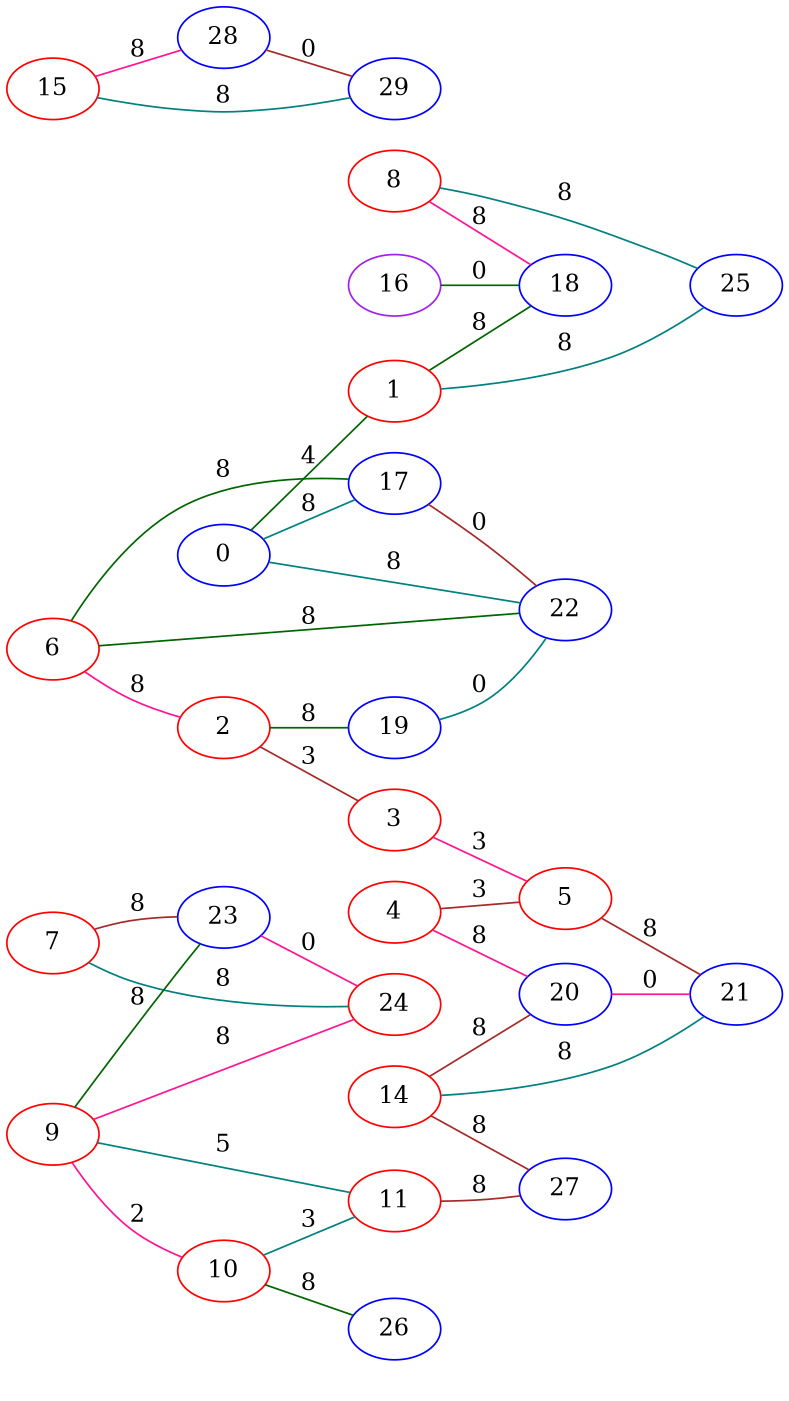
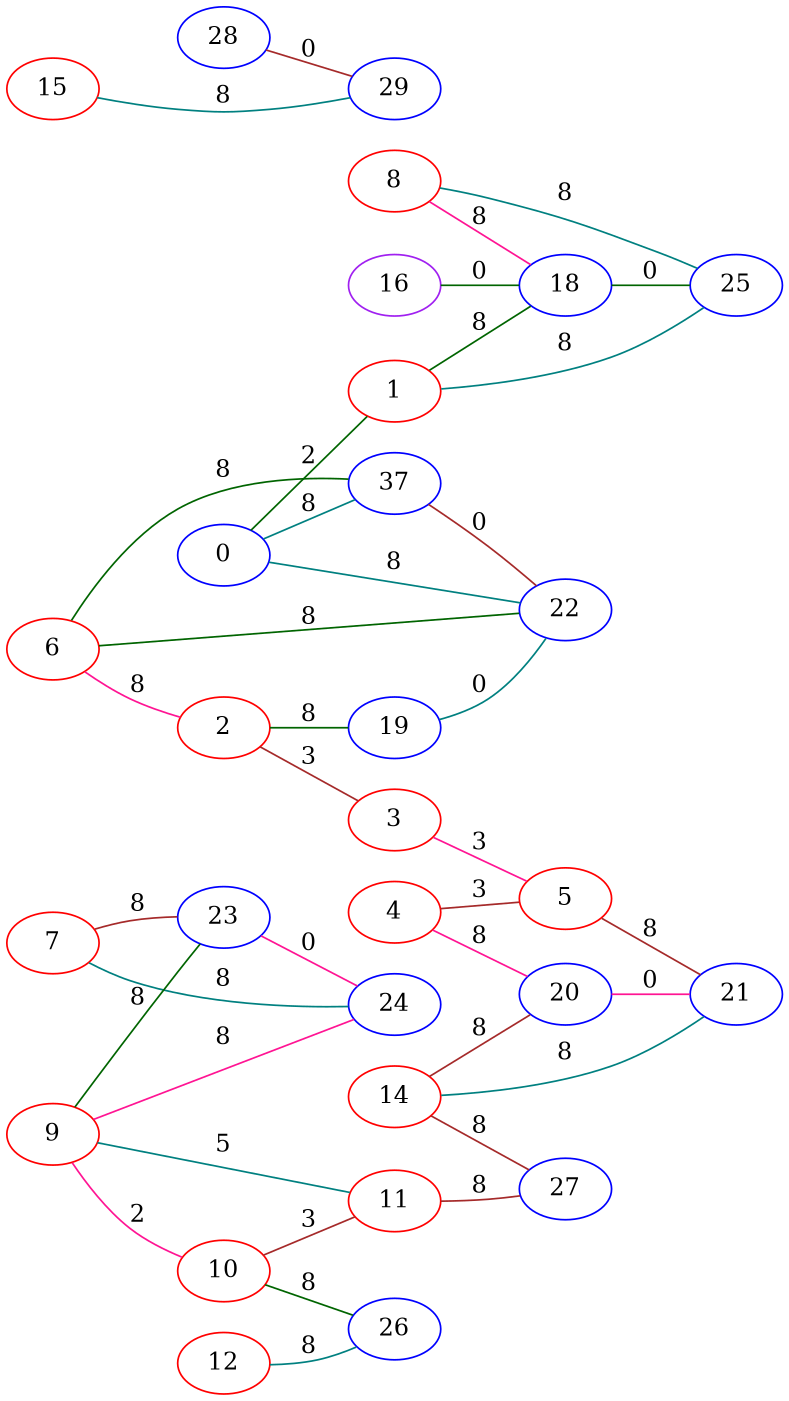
edge "28" -- "15": removed, label "8"
edge "18" -- "25": added, label "0"
edge "1" -- "0": label "4" -> "2"
node "17": label "17" -> "37"
node "24": color red -> blue
edge "11" -- "10": color teal -> brown
node "12": added
